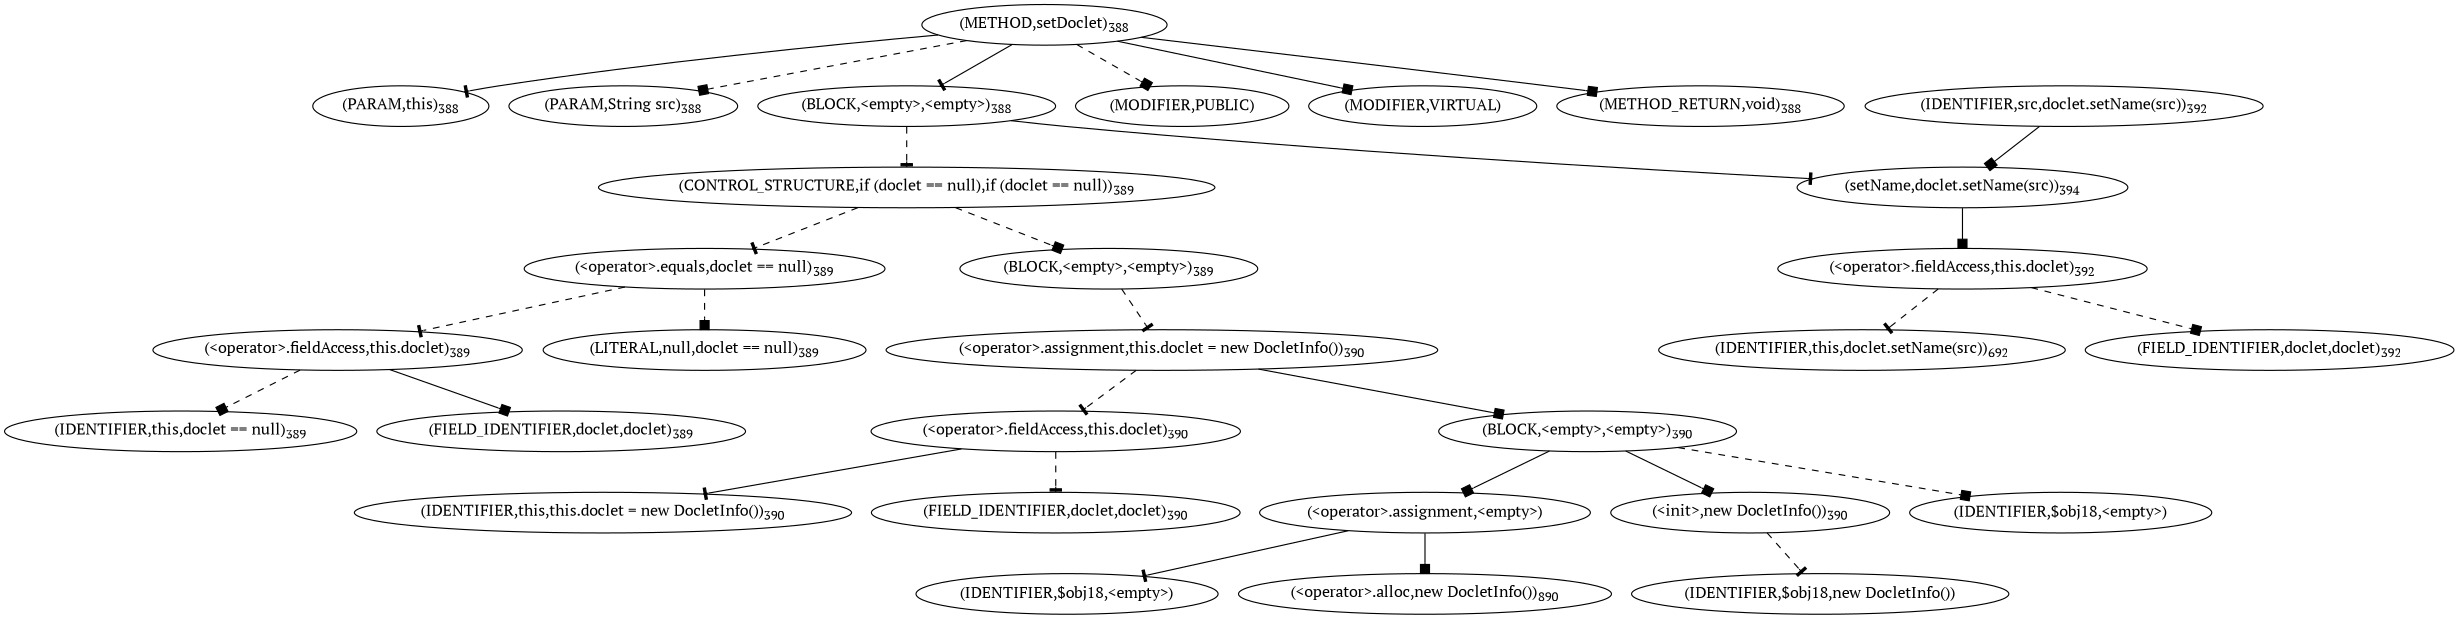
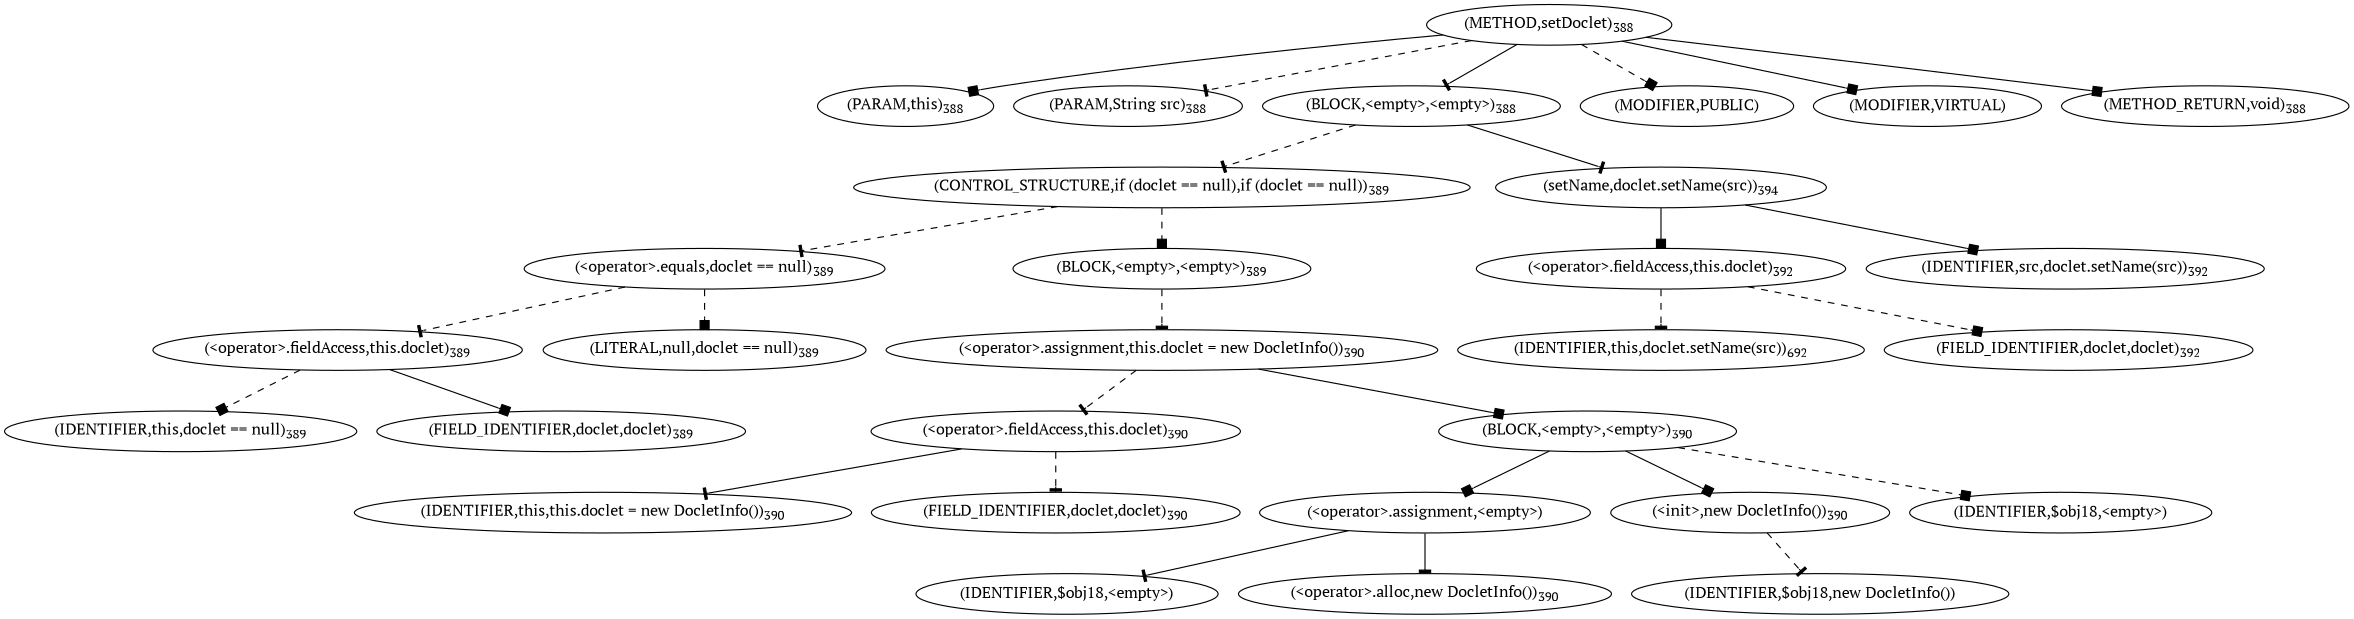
edge "(METHOD,setDoclet)" -> "(PARAM,this)": arrowhead tee -> box
edge "(METHOD,setDoclet)" -> "(PARAM,String src)": arrowhead box -> tee
edge "(IDENTIFIER,src,doclet.setName(src))" -> "(setName,doclet.setName(src))": reversed
edge "(<operator>.assignment,<empty>)" -> "(<operator>.alloc,new DocletInfo())": arrowhead box -> tee
node "(<operator>.alloc,new DocletInfo())": text "890" -> "390"
